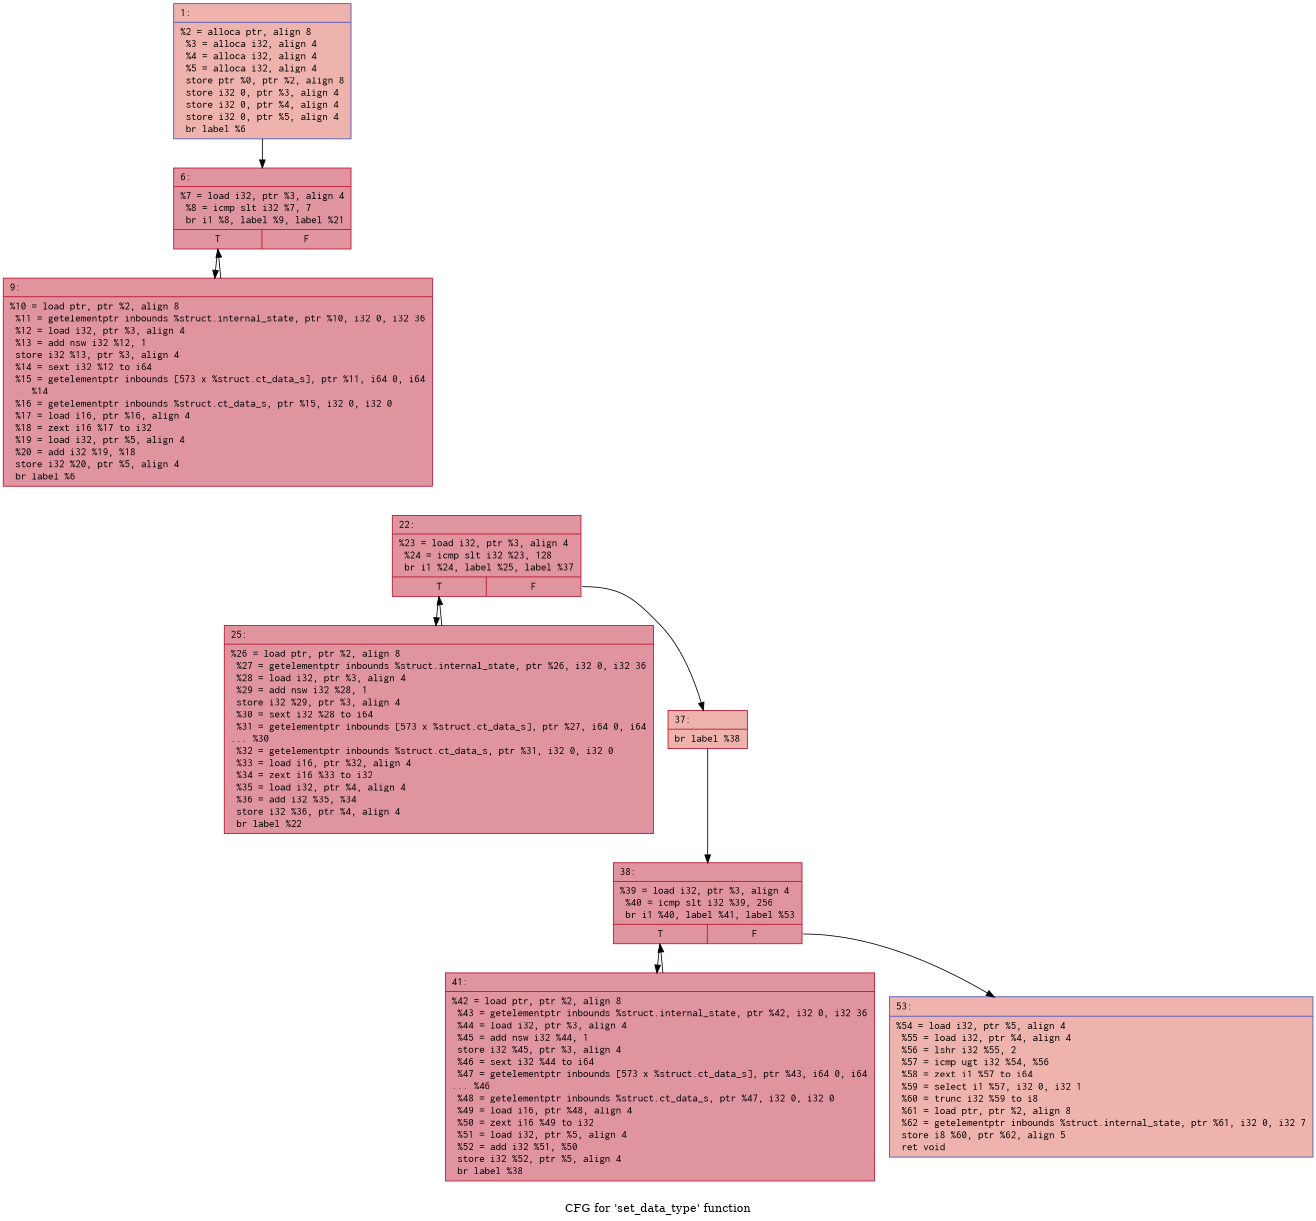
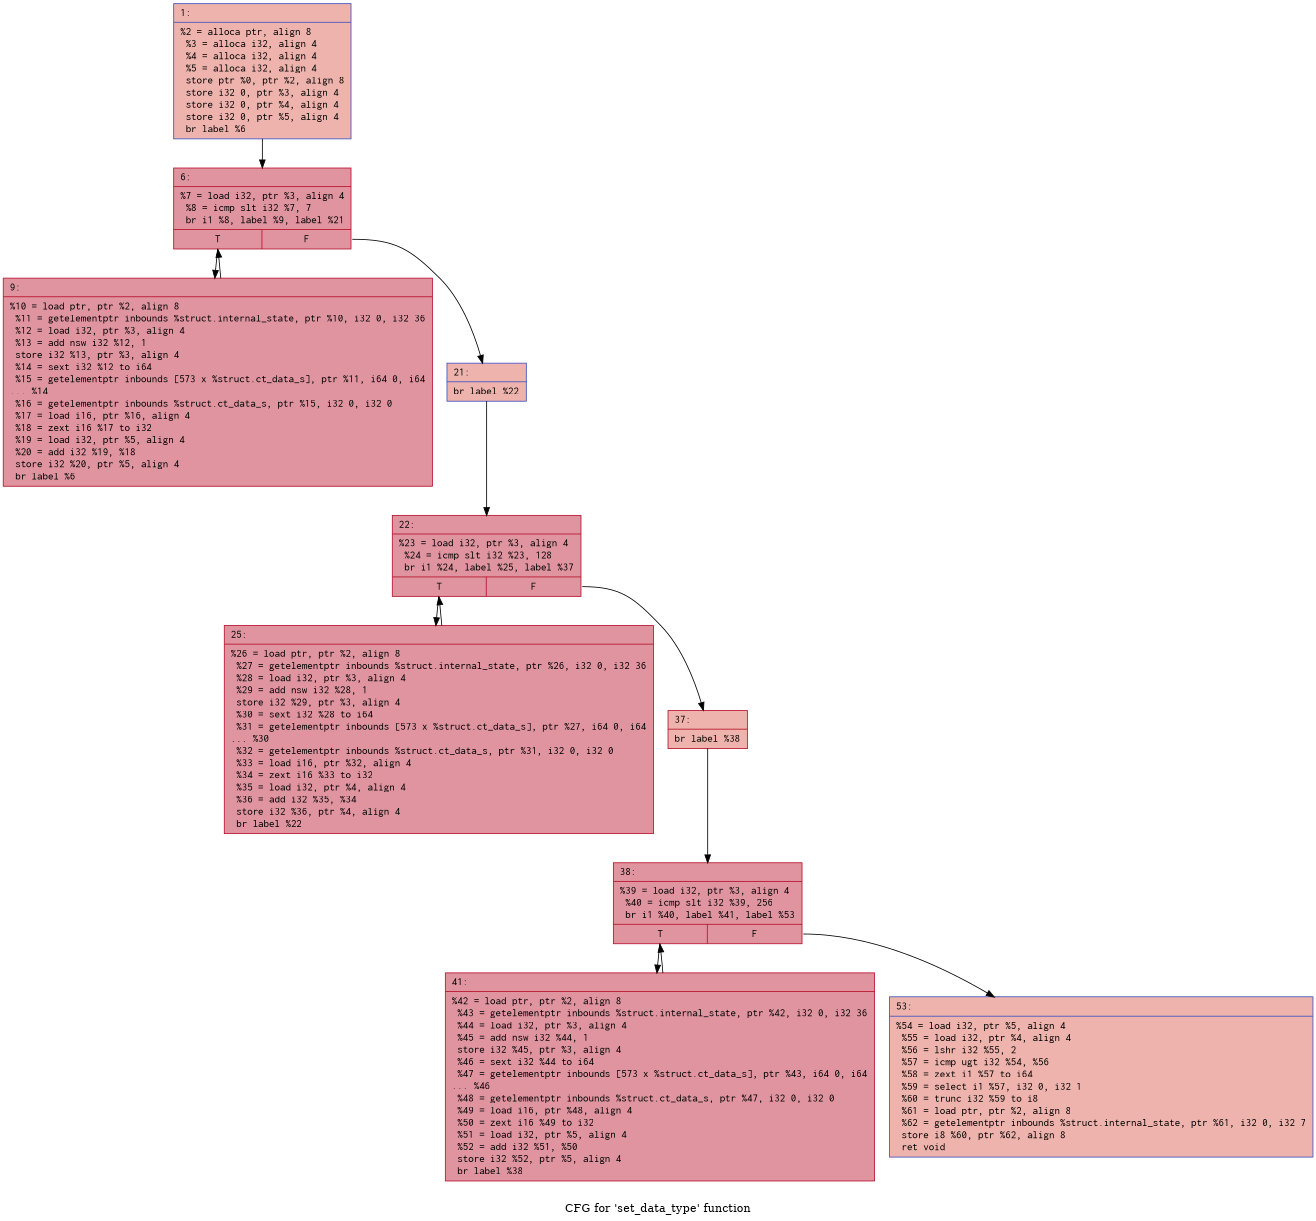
node "21:": added
node "53:": text "store i8 %60, ptr %62, align 5" -> "store i8 %60, ptr %62, align 8"
